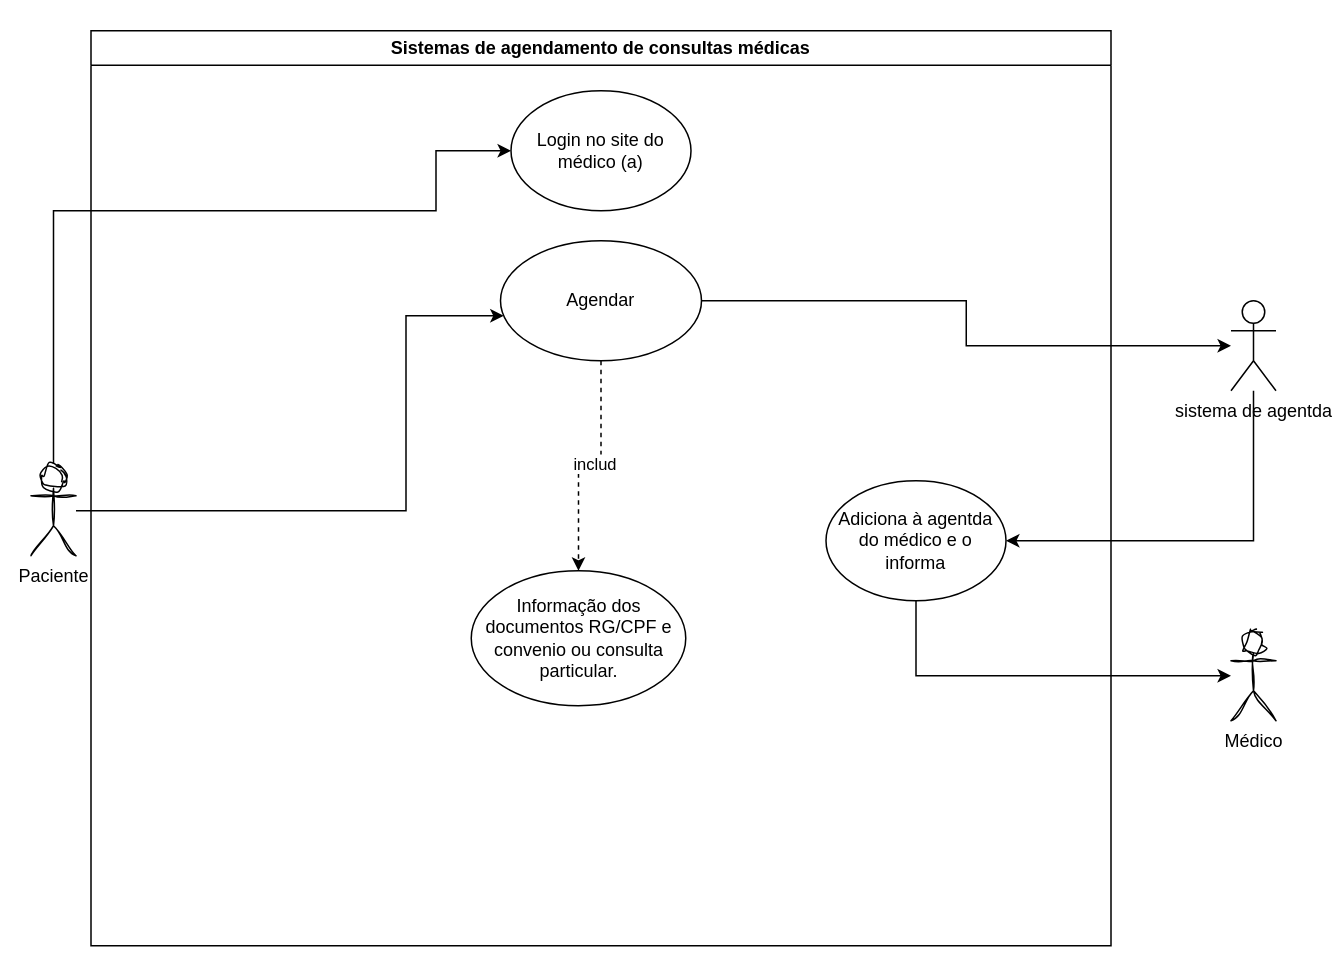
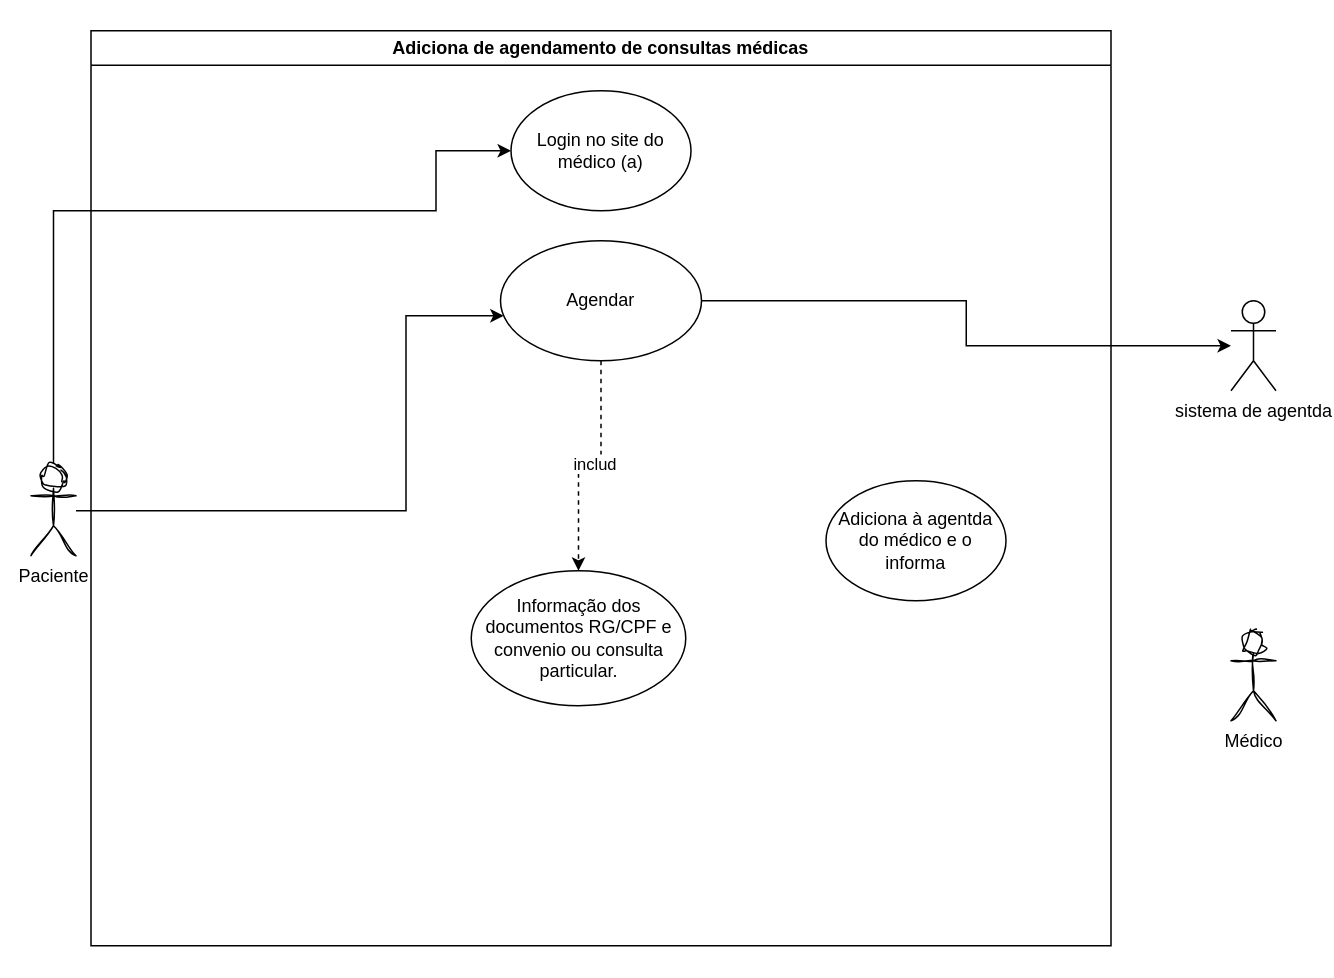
node "Sistemas de agendamento de consultas médicas": label "Sistemas de agendamento de consultas médicas" -> "Adiciona de agendamento de consultas médicas"
edge "sistema de agentda" -> "Adiciona à agentda do médico e o informa": removed
edge "Adiciona à agentda do médico e o informa" -> "Médico": removed
